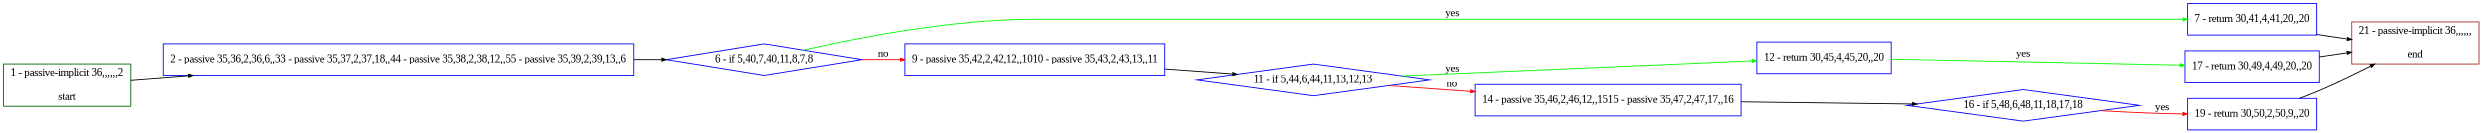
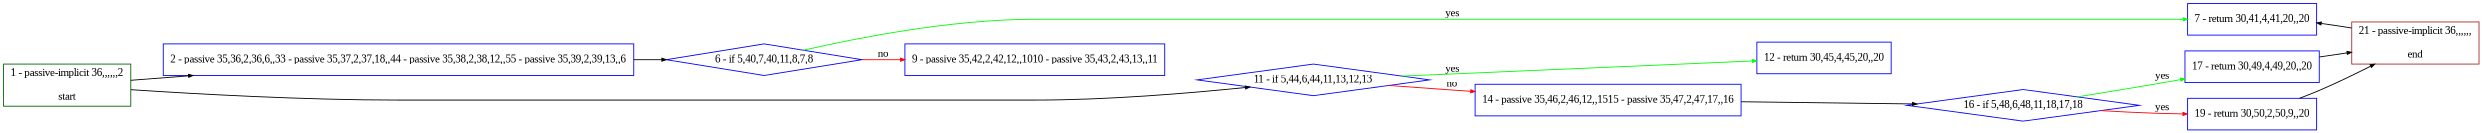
edge "7 - return 30,41,4,41,20,,20" -> "21 - passive-implicit 36,,,,,, end": reversed
edge "12 - return 30,45,4,45,20,,20" -> "17 - return 30,49,4,49,20,,20": now "16 - if 5,48,6,48,11,18,17,18" -> "17 - return 30,49,4,49,20,,20"
edge "9 - passive 35,42,2,42,12,,1010 - passive 35,43,2,43,13,,11" -> "11 - if 5,44,6,44,11,13,12,13": now "1 - passive-implicit 36,,,,,,2 start" -> "11 - if 5,44,6,44,11,13,12,13"
